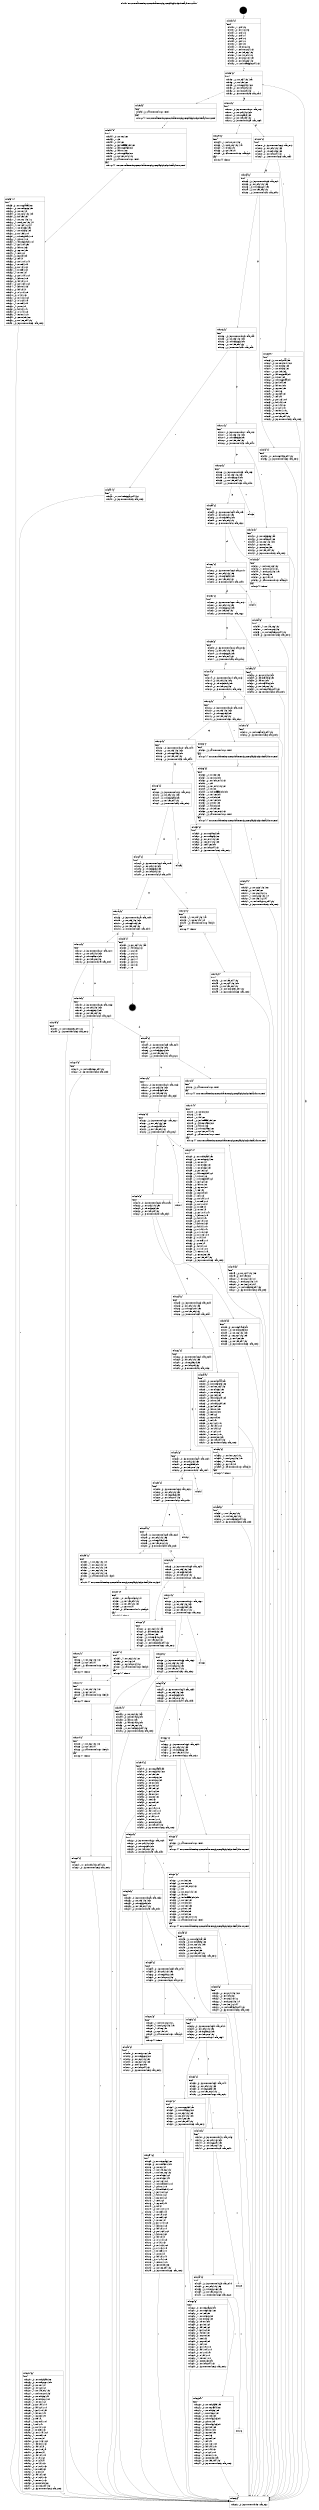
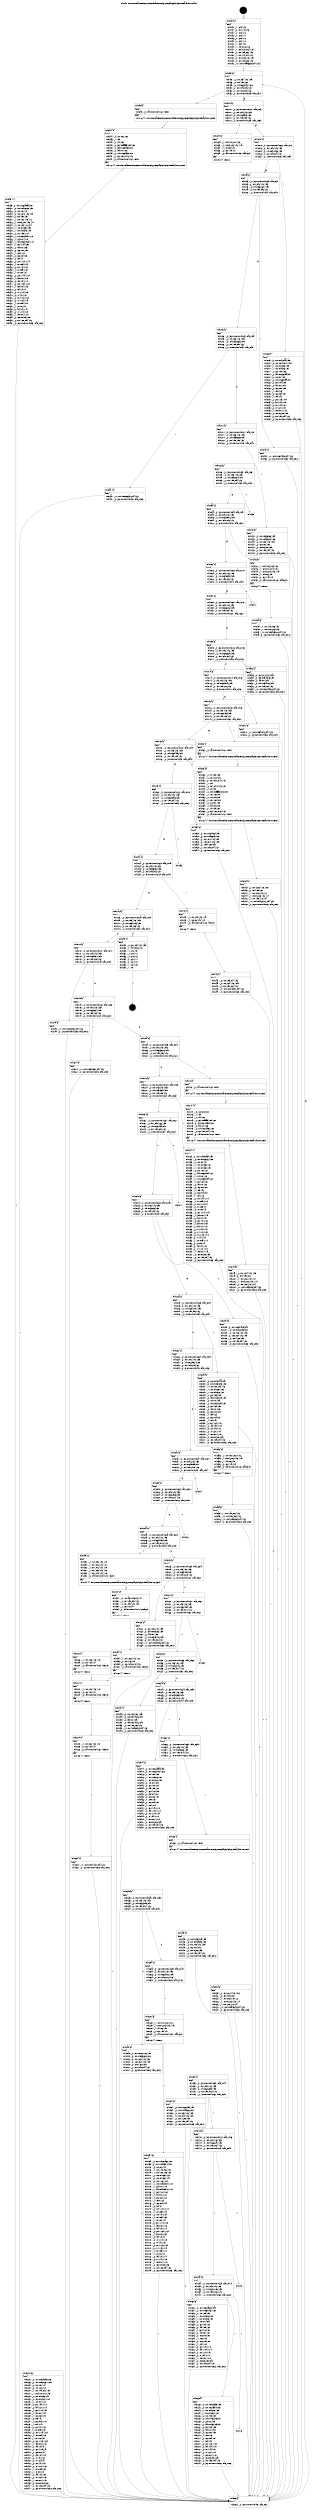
edge "0x402072 [28]" -> "0x40208e [28]": removed, label "30"
edge "0x4020e2 [28]" -> "0x402ab6 [34]": now "0x4020fe [28]" -> "0x402ab6 [34]"
edge "0x402232 [28]" -> "0x40257f [147]": now "0x402216 [28]" -> "0x40257f [147]"
node "0x402382 [28]": removed
node "0x402527 [52]": removed
node "0x4023d6 [28]": removed
